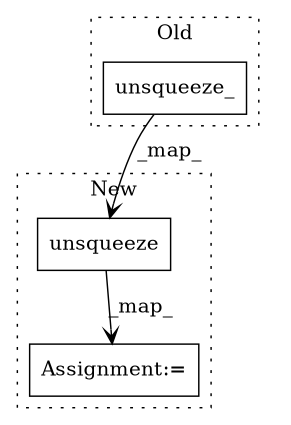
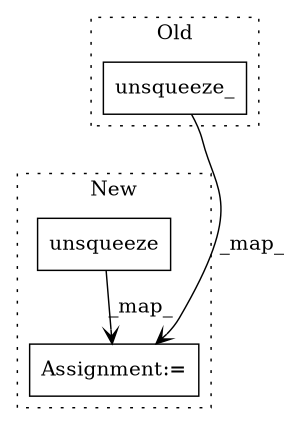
edge "unsqueeze_" -> "unsqueeze": now "unsqueeze_" -> "Assignment:="
